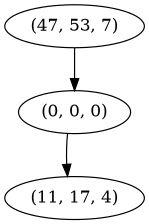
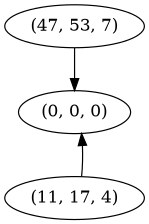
edge "(0, 0, 0)" -> "(11, 17, 4)": reversed
